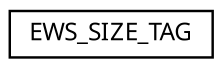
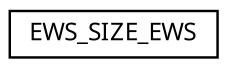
node "EWS_SIZE_TAG": label "EWS_SIZE_TAG" -> "EWS_SIZE_EWS"
